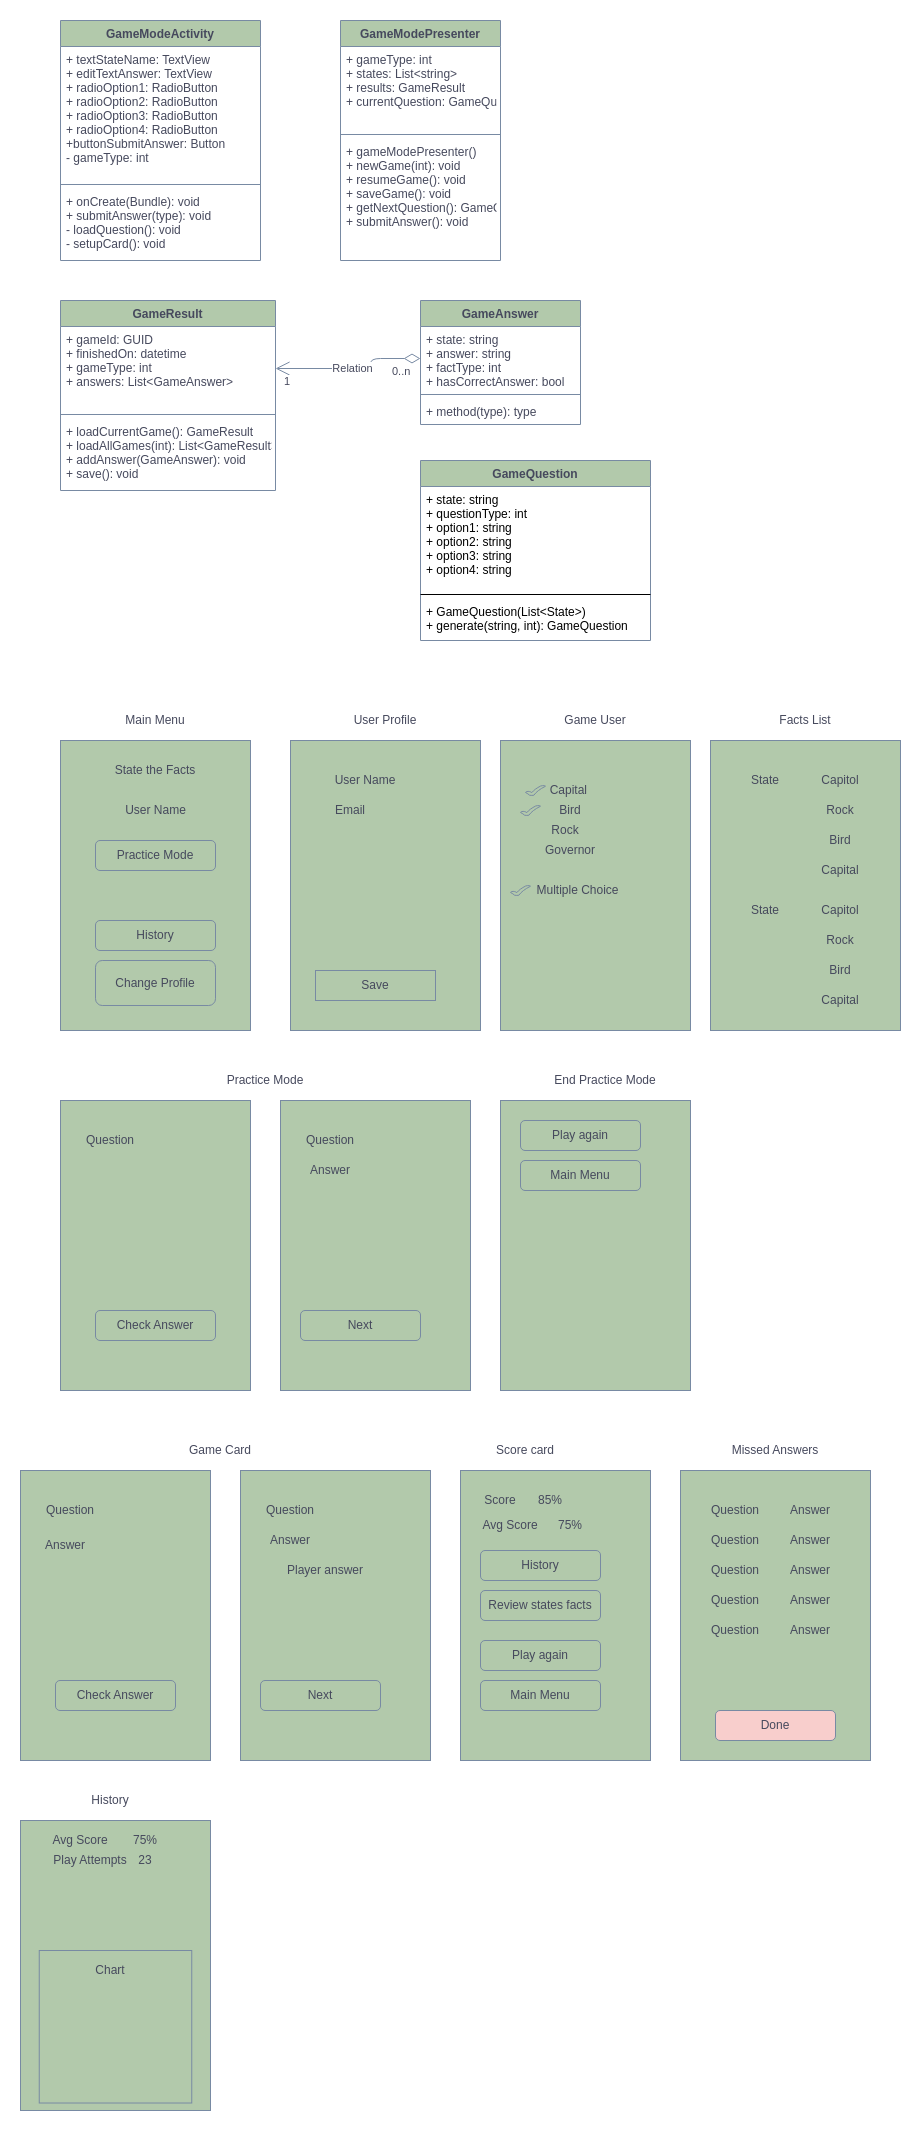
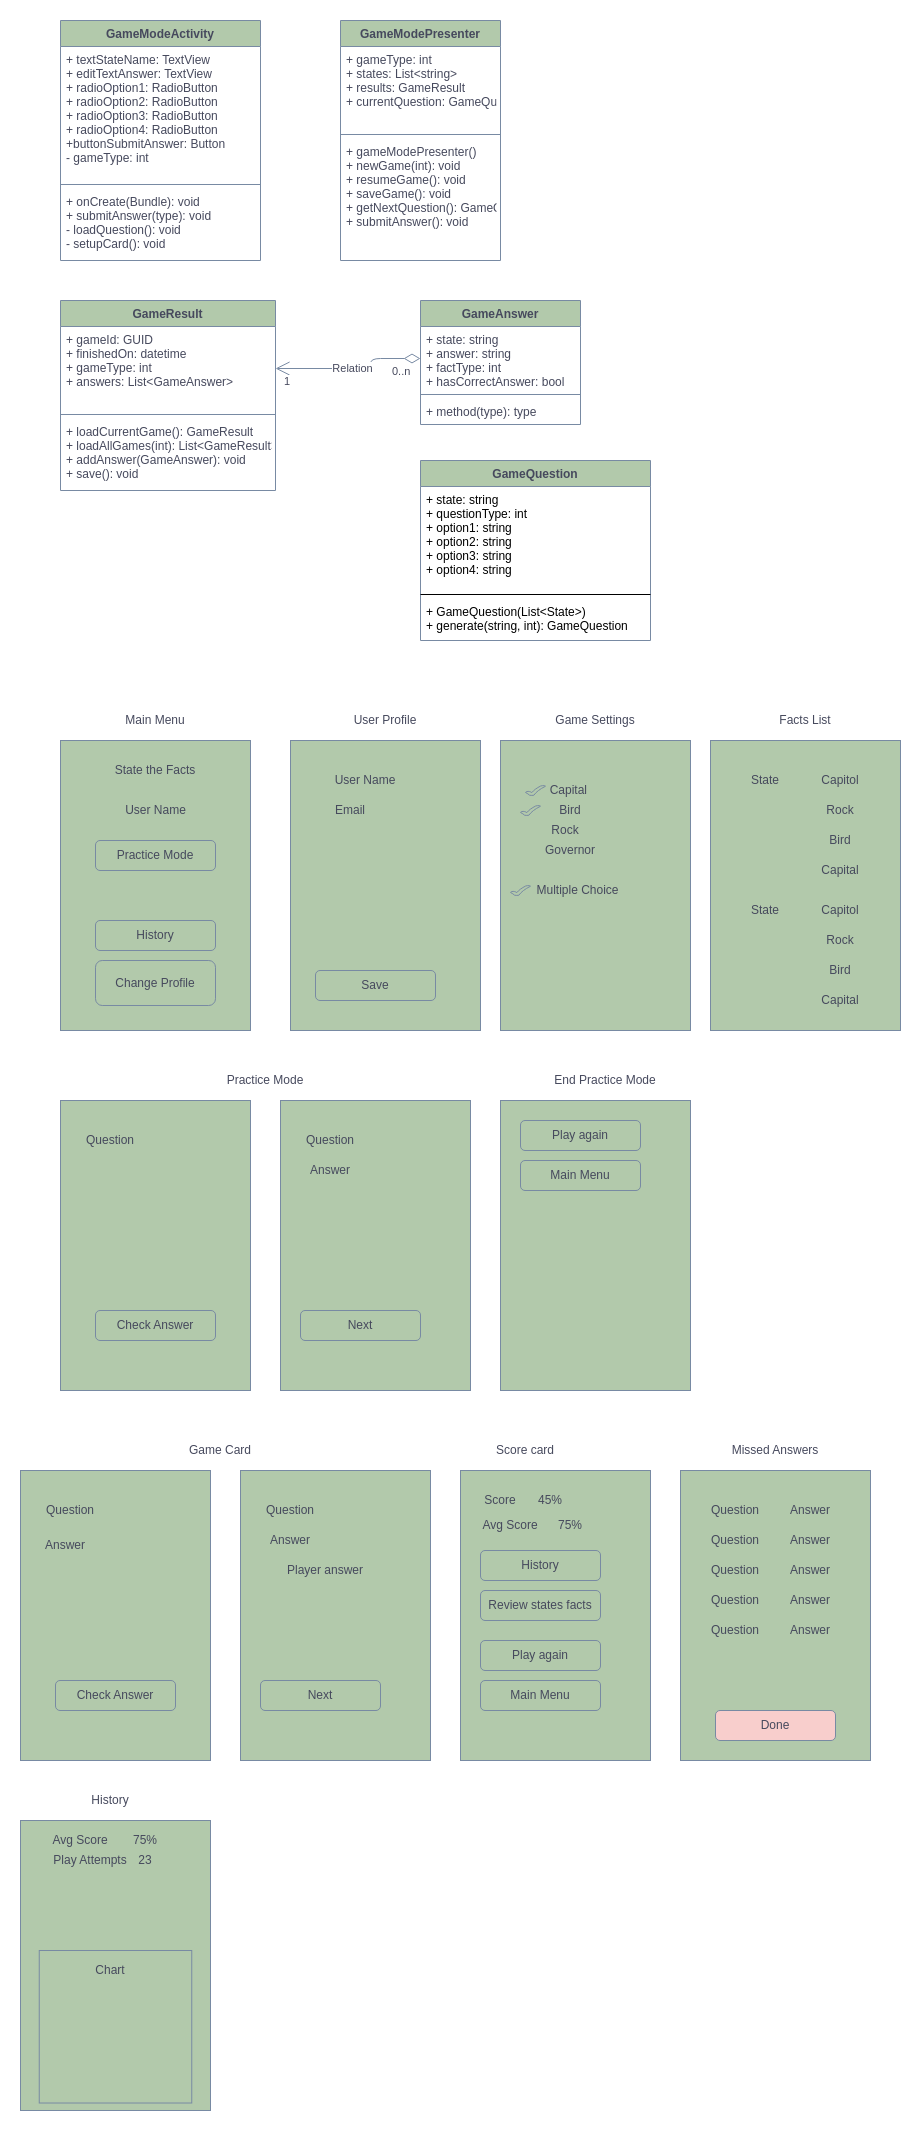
node "Game User": label "Game User" -> "Game Settings"
node "Save": shape rectangle -> rounded rectangle
node "85%": label "85%" -> "45%"
